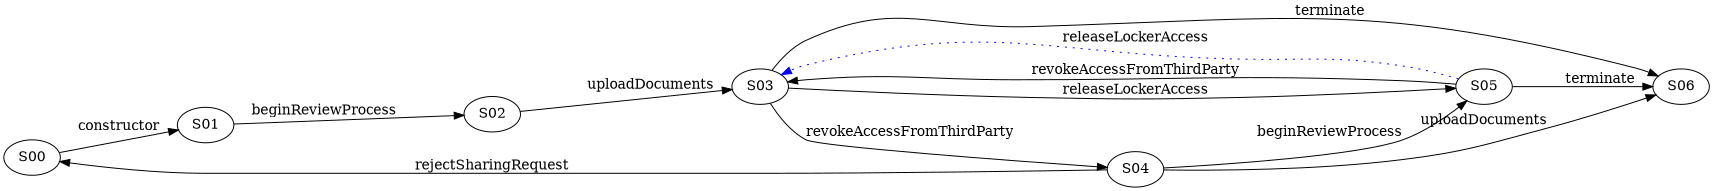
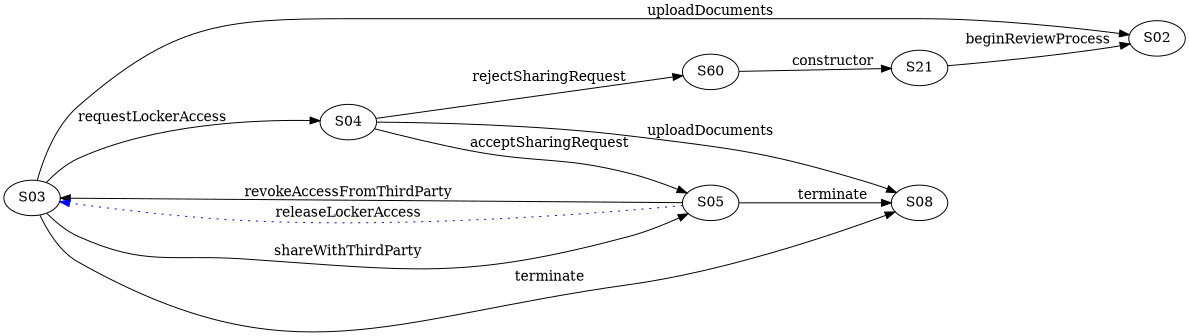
node "S06": label "S06" -> "S08"
edge "S03" -> "S05": label "releaseLockerAccess" -> "shareWithThirdParty"
edge "S02" -> "S03": reversed
node "S01": label "S01" -> "S21"
edge "S03" -> "S04": label "revokeAccessFromThirdParty" -> "requestLockerAccess"
edge "S04" -> "S05": label "beginReviewProcess" -> "acceptSharingRequest"
node "S00": label "S00" -> "S60"
